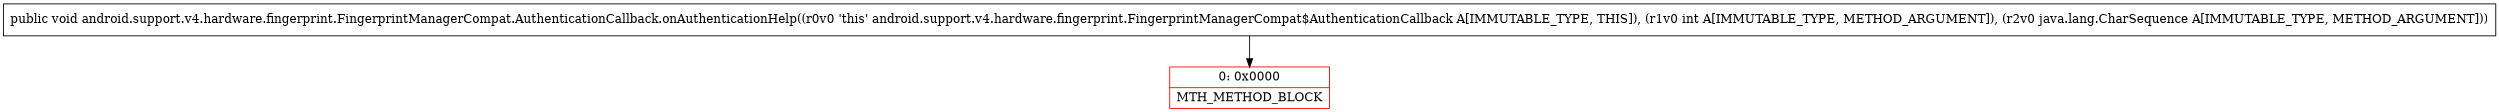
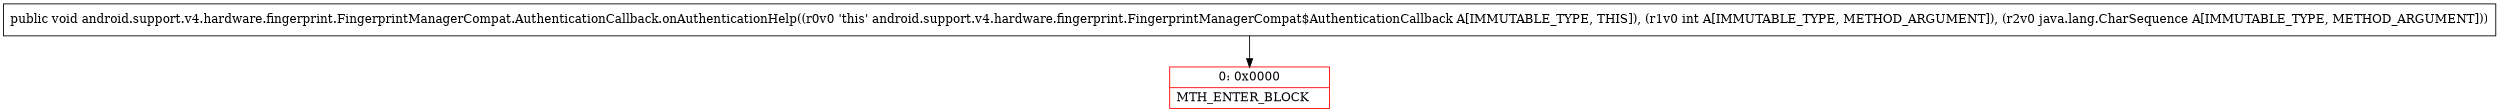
node "0: 0x0000": text "MTH_METHOD_BLOCK" -> "MTH_ENTER_BLOCK"
